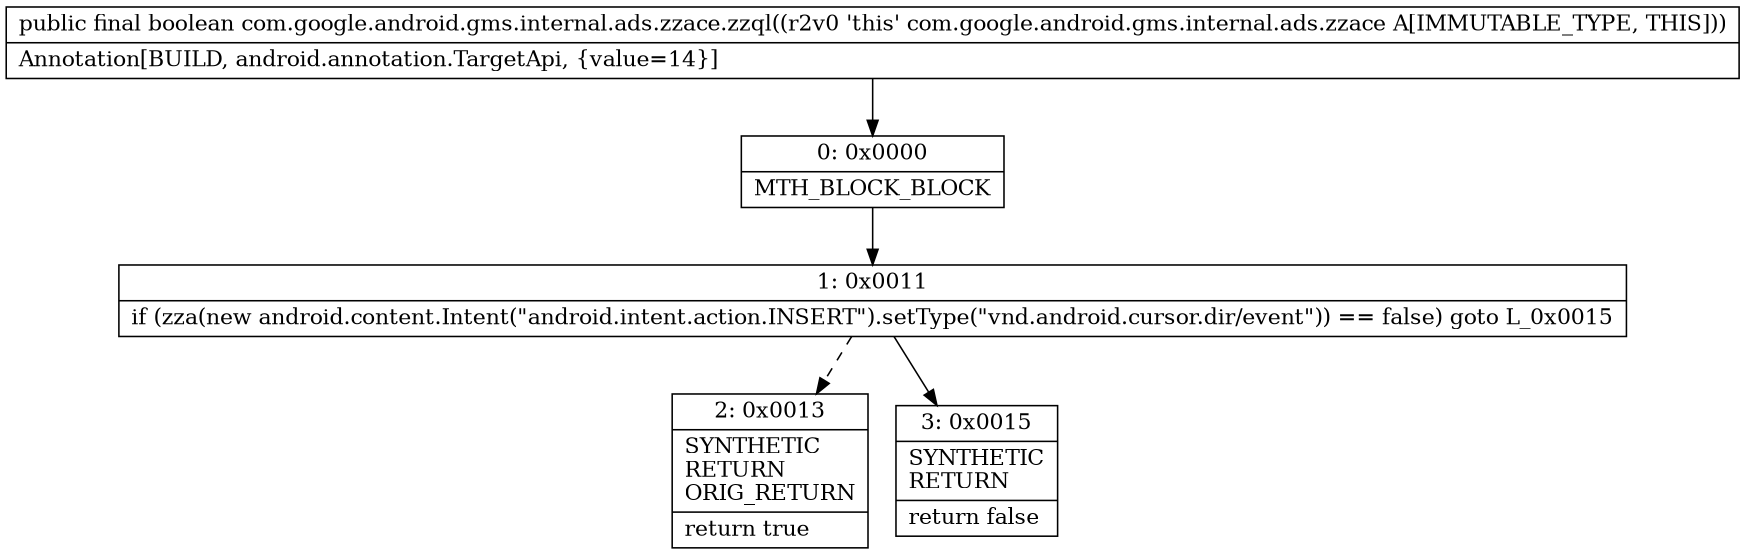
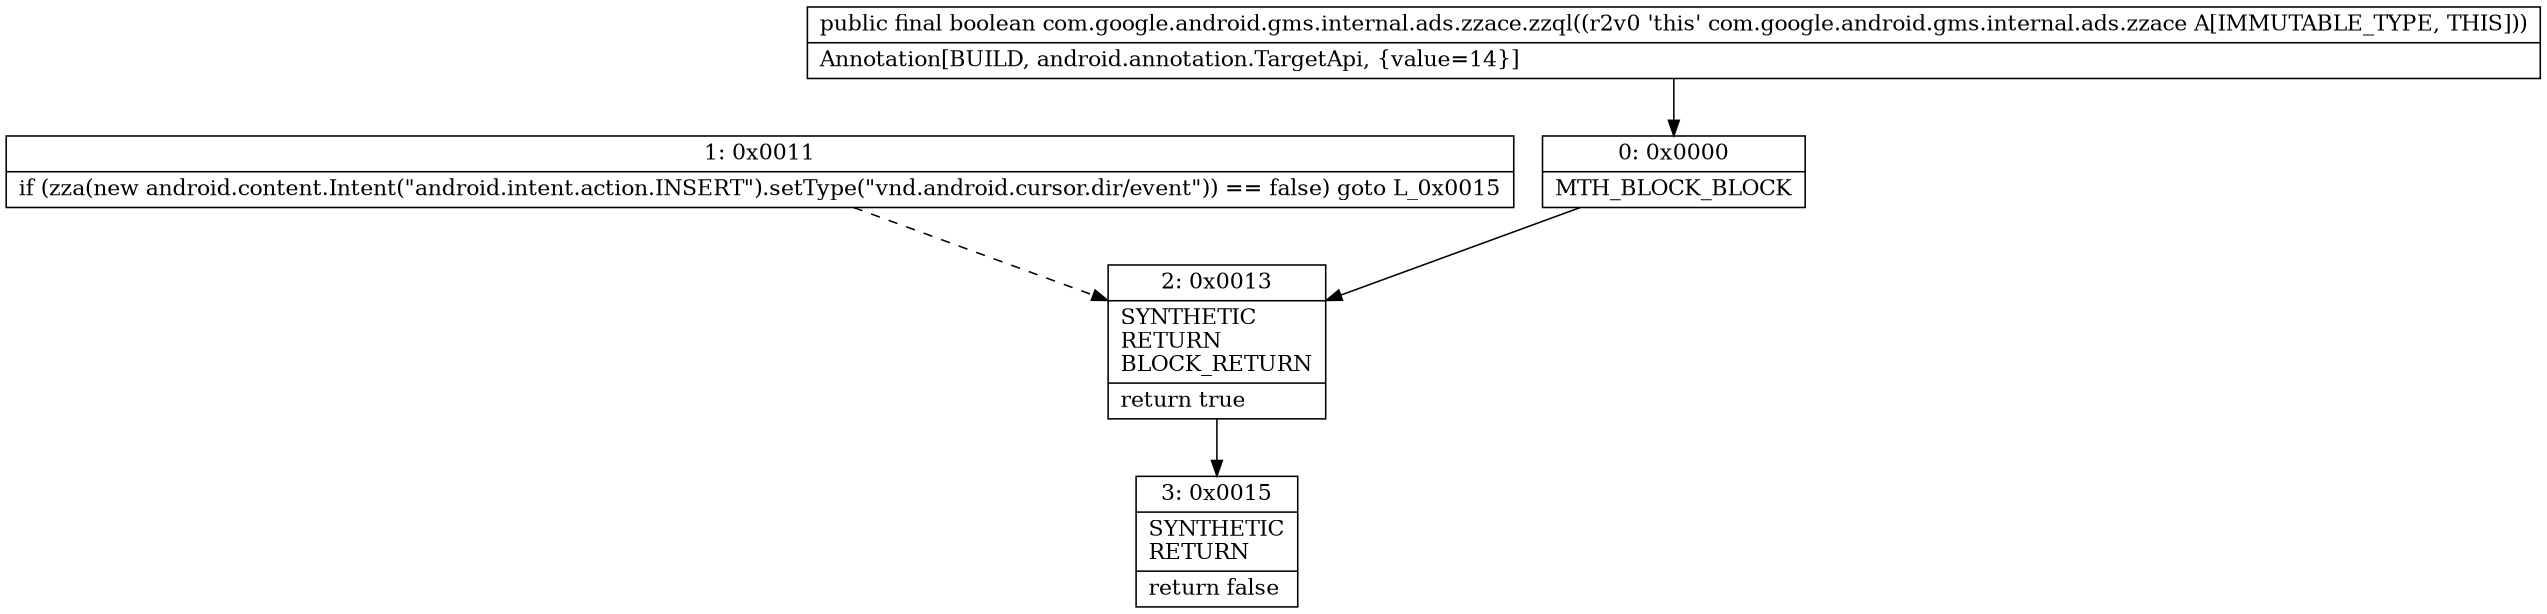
edge "0: 0x0000" -> "1: 0x0011": now "0: 0x0000" -> "2: 0x0013"
edge "1: 0x0011" -> "3: 0x0015": now "2: 0x0013" -> "3: 0x0015"
node "2: 0x0013": text "ORIG_RETURN" -> "BLOCK_RETURN"
